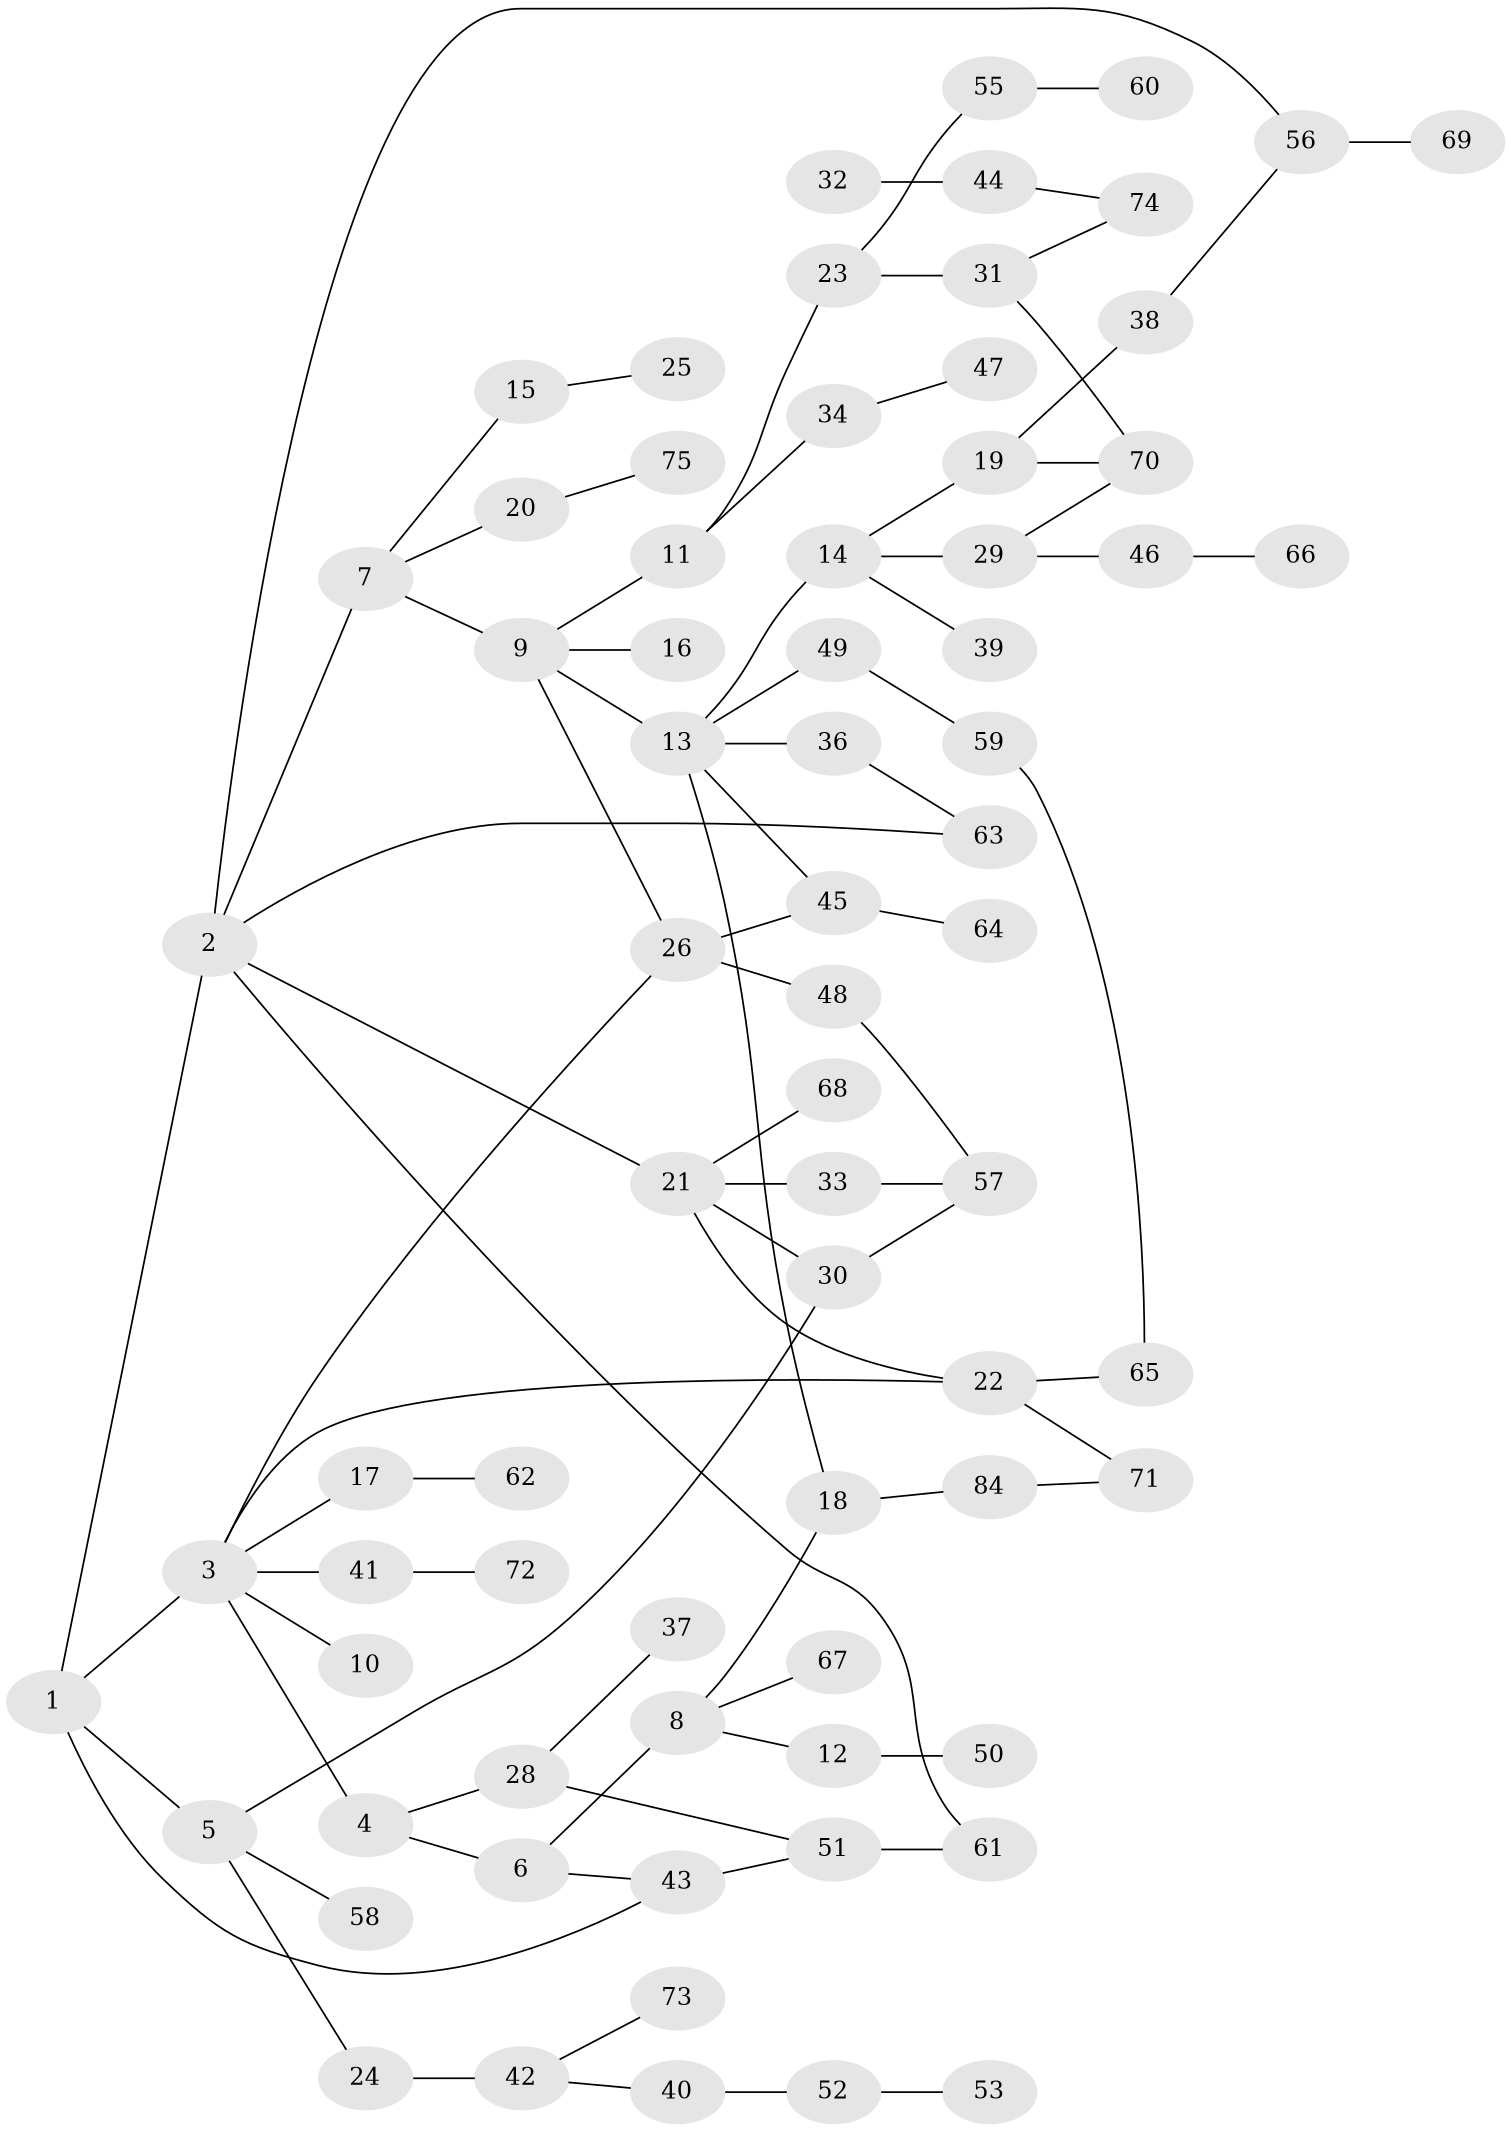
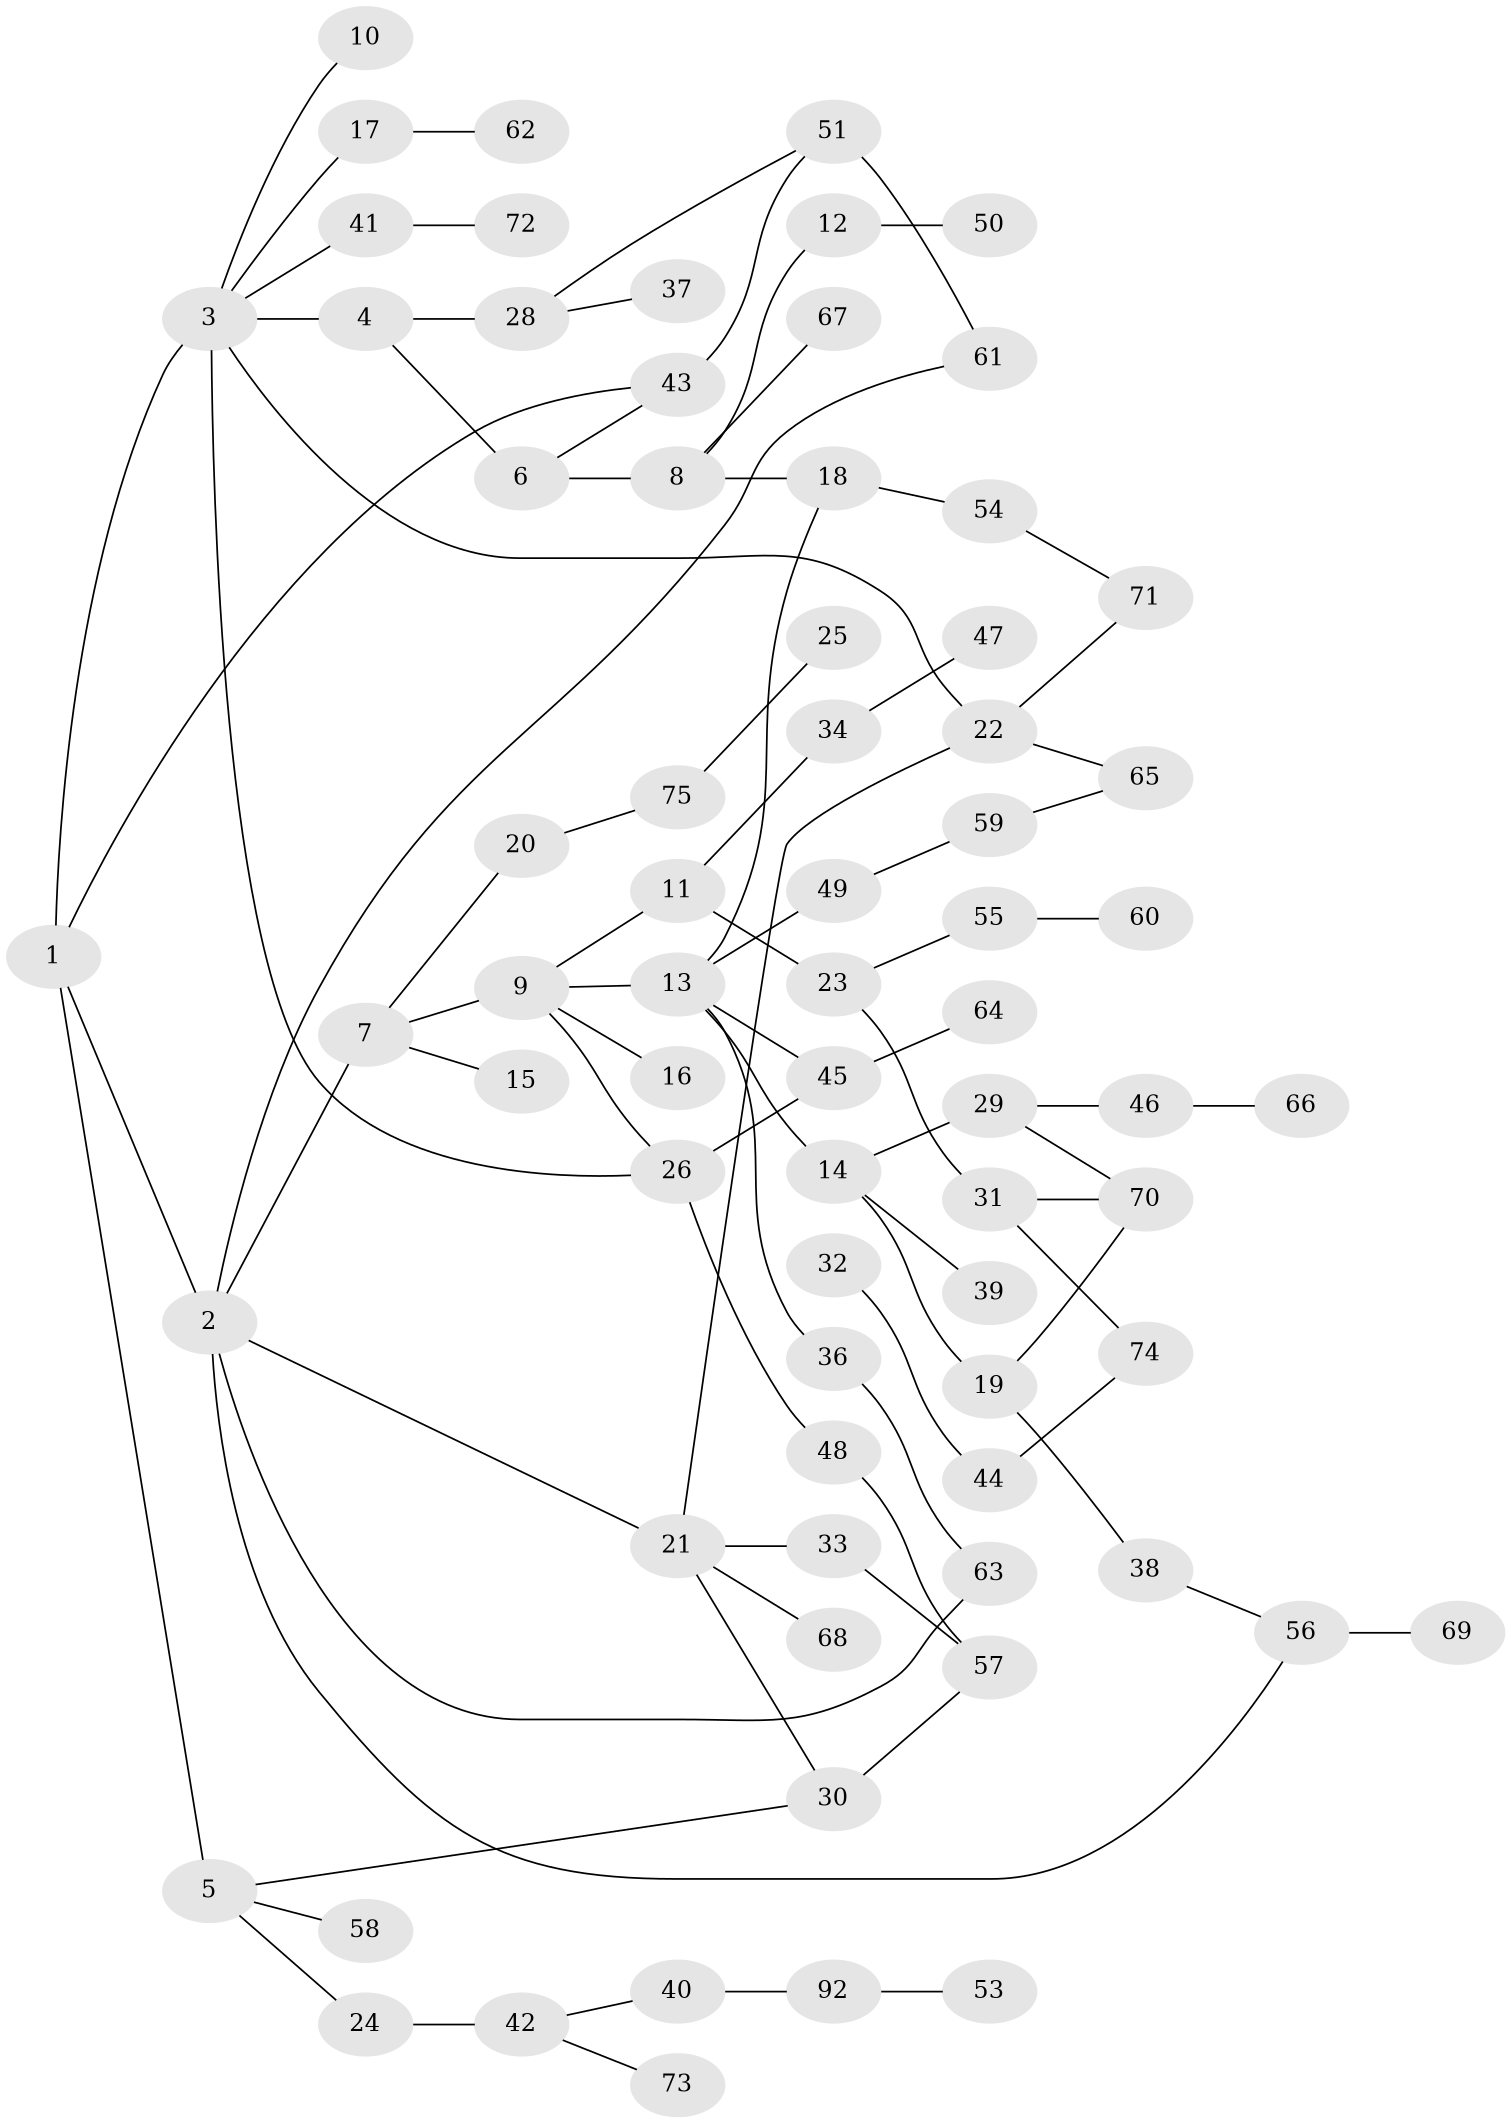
edge "25" -- "15": now "25" -- "75"
node "84": label "84" -> "54"
node "52": label "52" -> "92"
